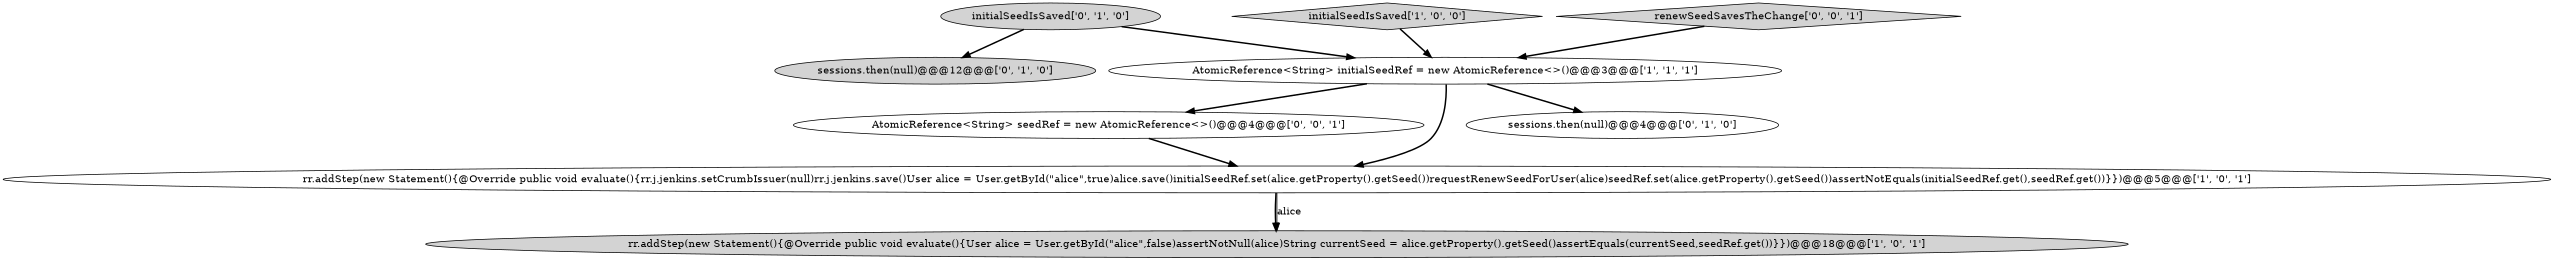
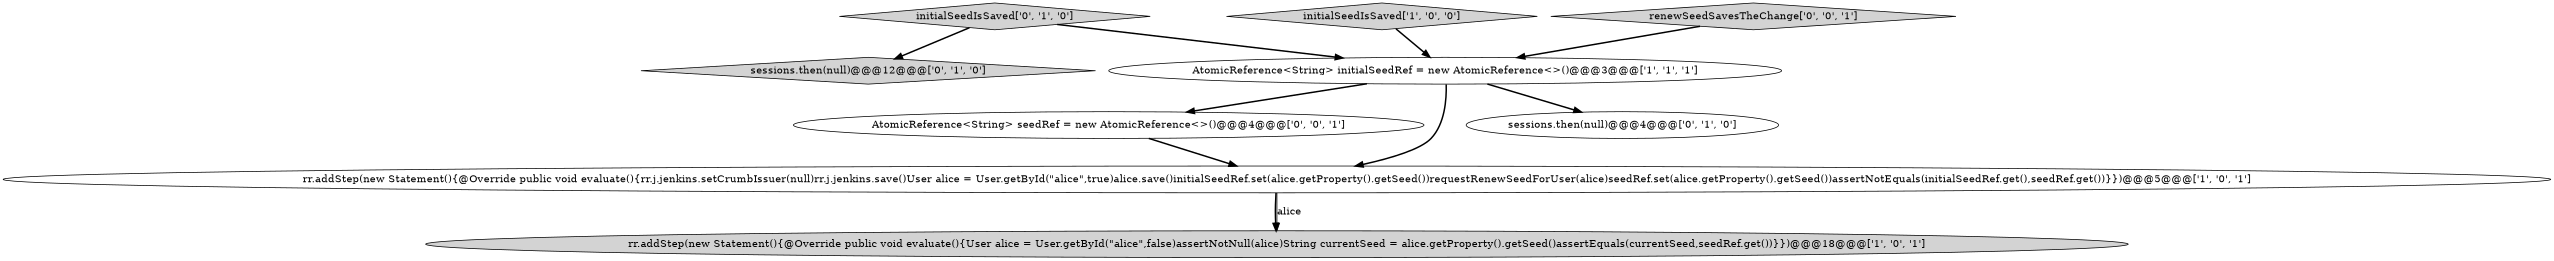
node "initialSeedIsSaved['0', '1', '0']": shape ellipse -> diamond
node "sessions.then(null)@@@12@@@['0', '1', '0']": shape ellipse -> diamond
